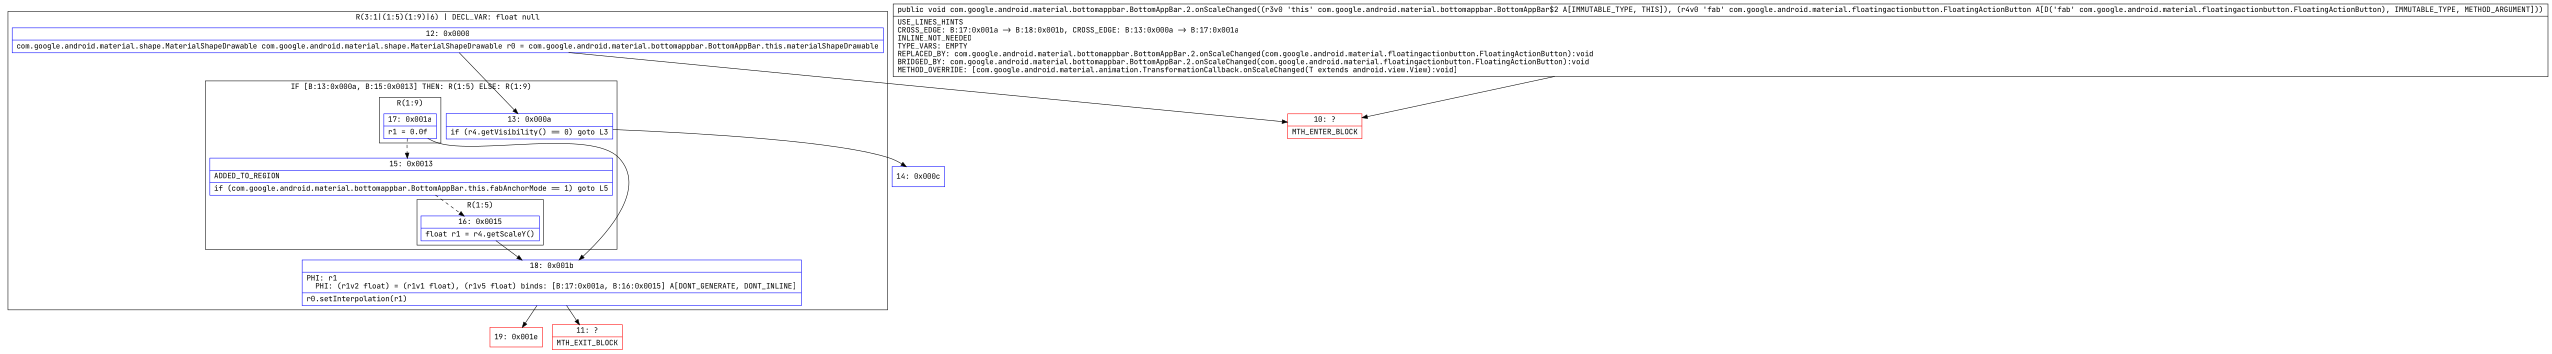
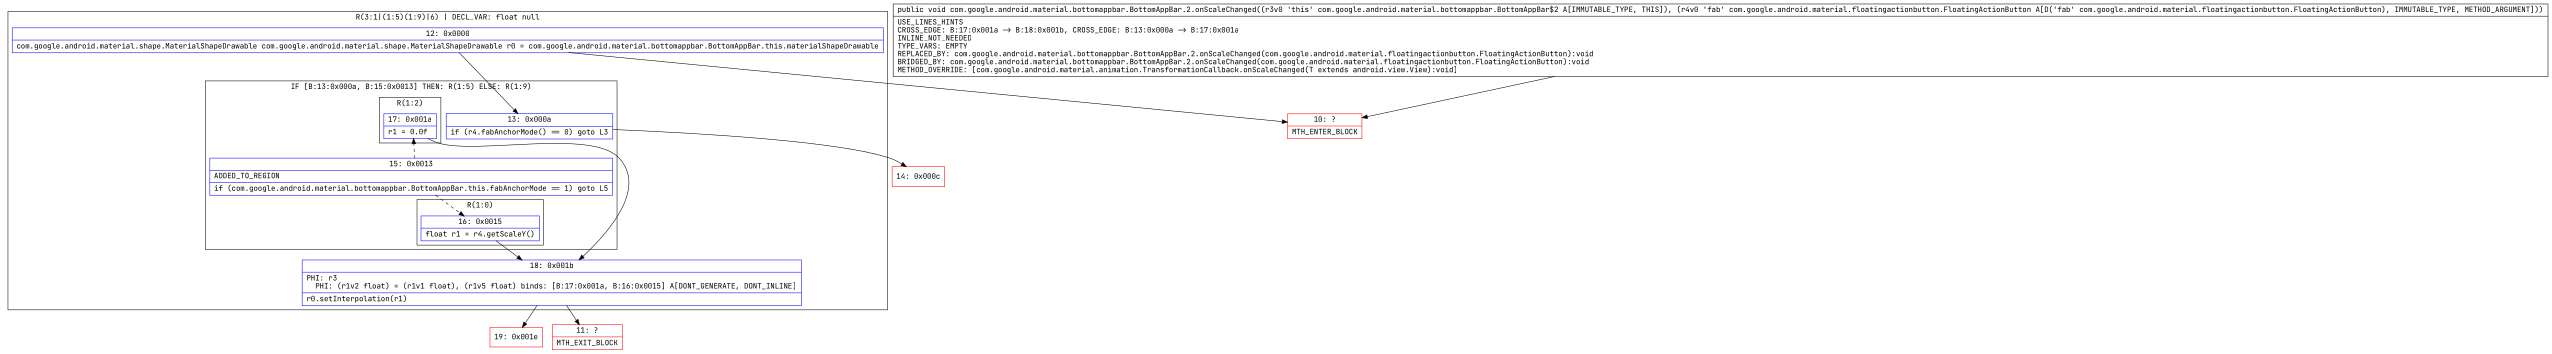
cluster "R(1:9)": label "R(1:9)" -> "R(1:2)"
node "13: 0x000a": text "if (r4.getVisibility() == 0) goto L3" -> "if (r4.fabAnchorMode() == 0) goto L3"
edge "17: 0x001a" -> "15: 0x0013": reversed
node "14: 0x000c": color blue -> red
cluster "R(1:5)": label "R(1:5)" -> "R(1:0)"
node "18: 0x001b": text "PHI: r1" -> "PHI: r3"
